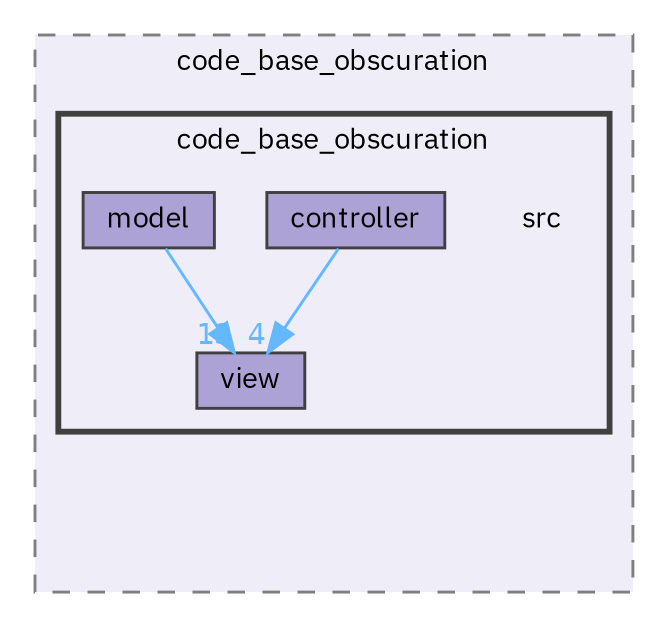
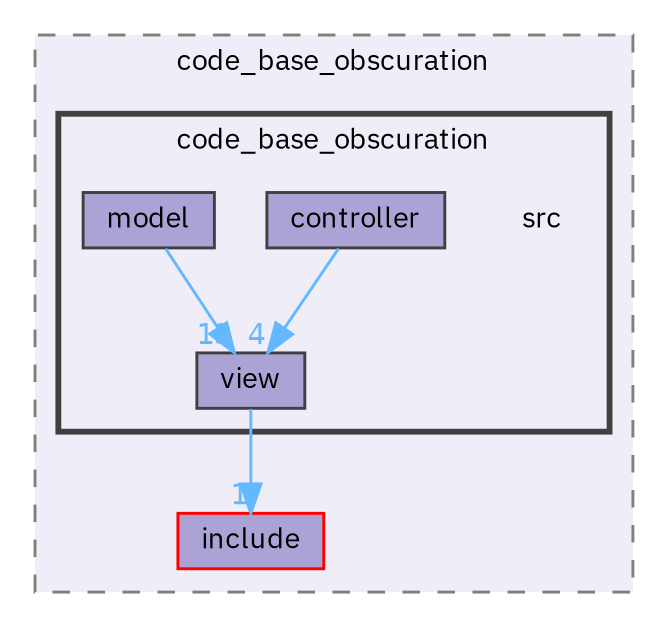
node "include": added
